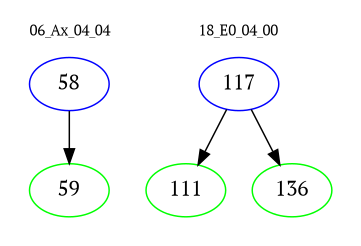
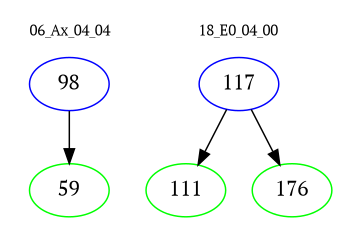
node "58": label "58" -> "98"
node "136": label "136" -> "176"
